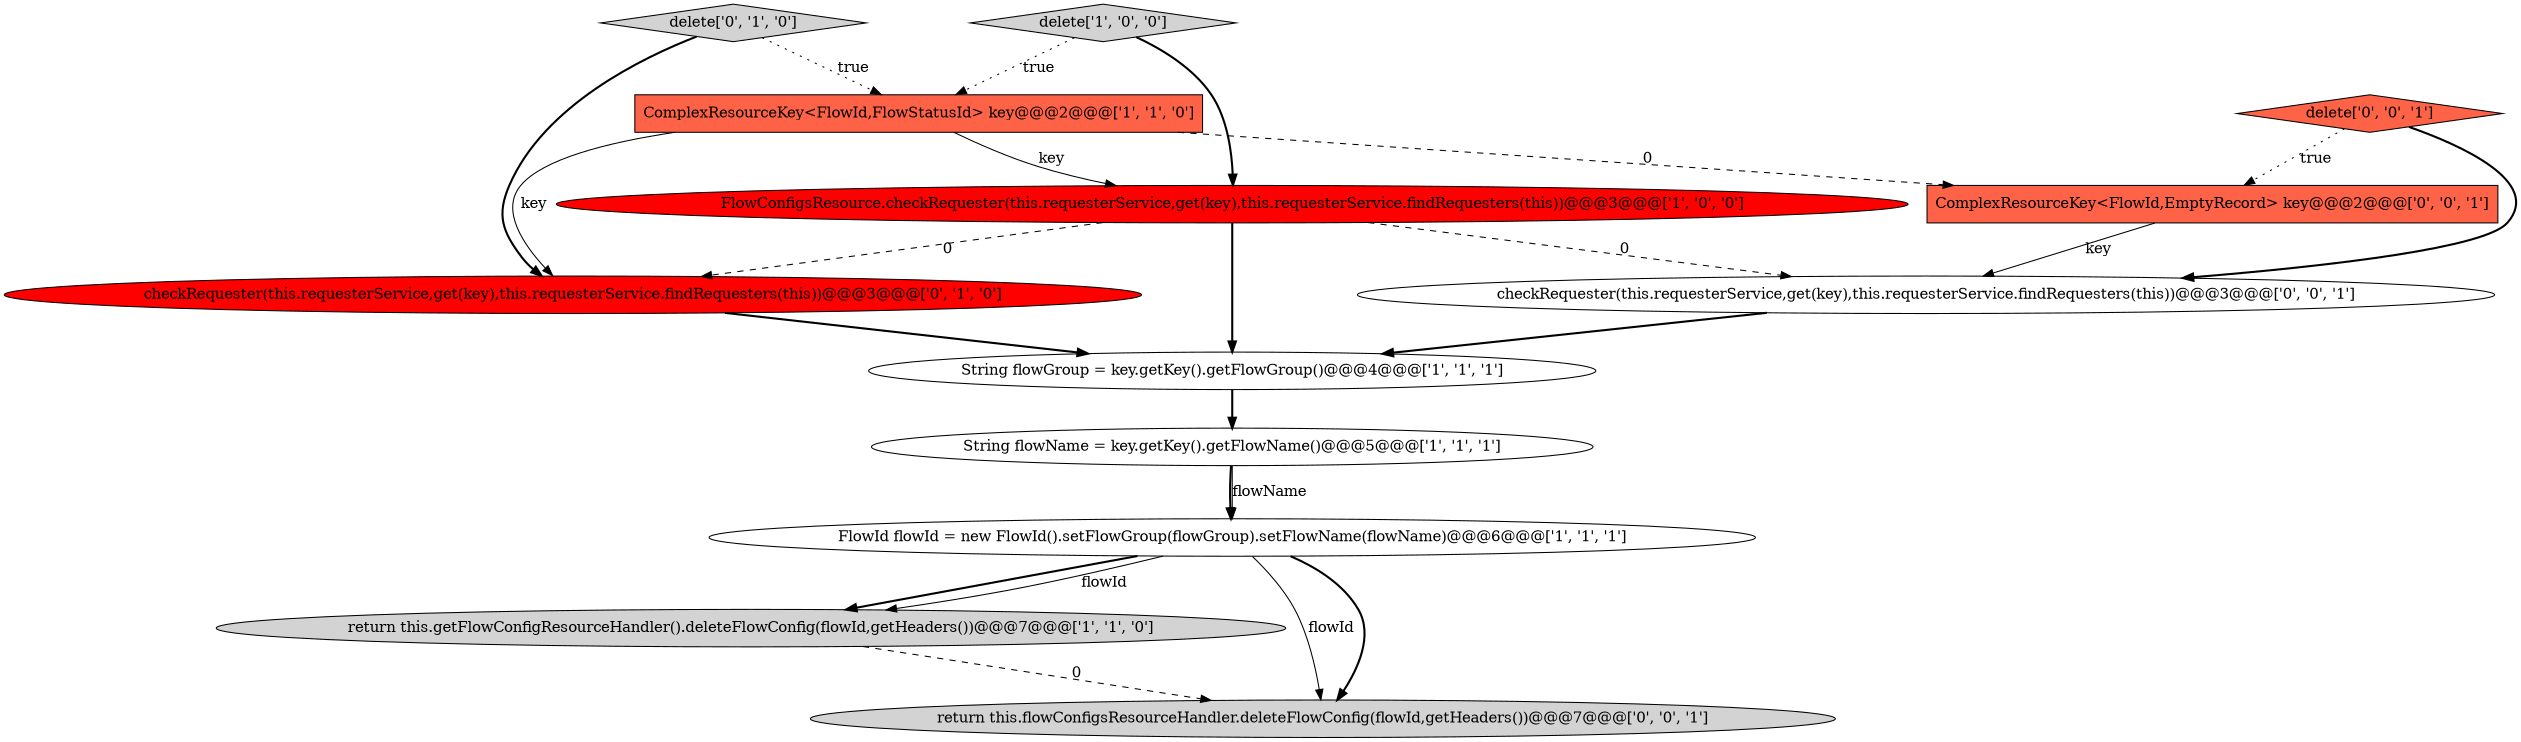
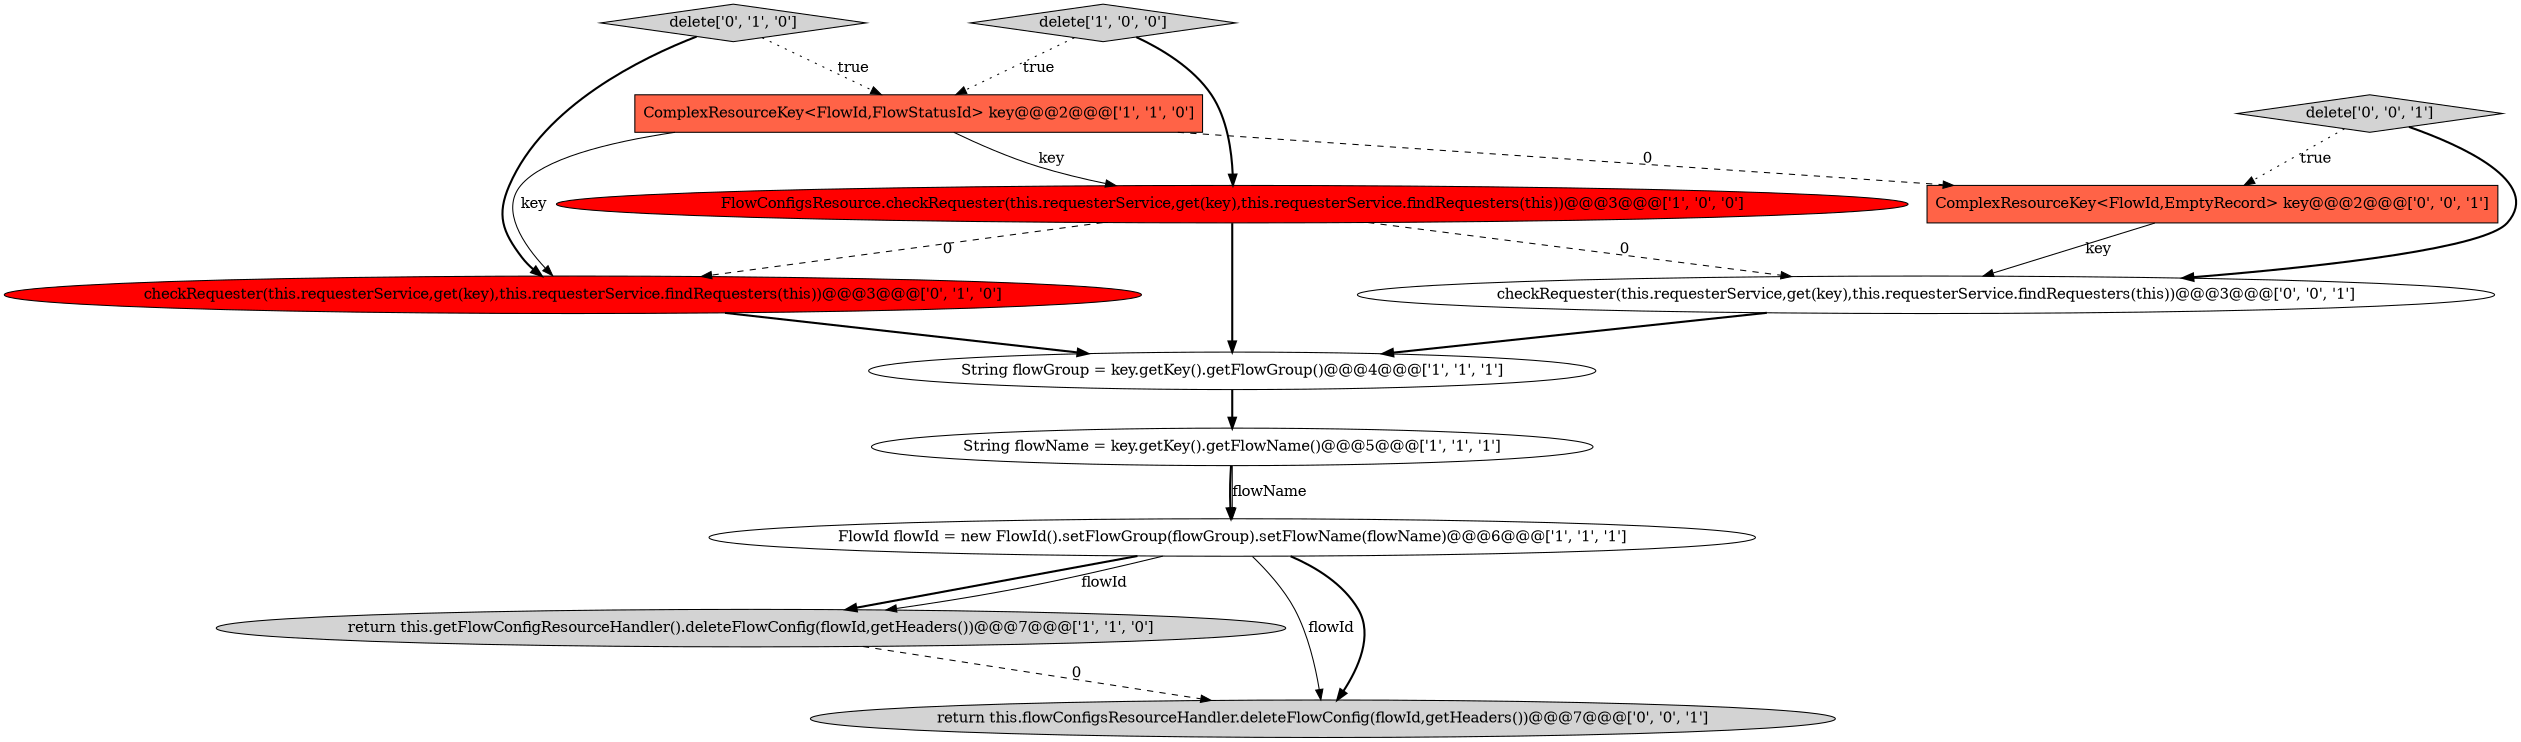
node "delete['0', '0', '1']": fillcolor tomato -> lightgray
